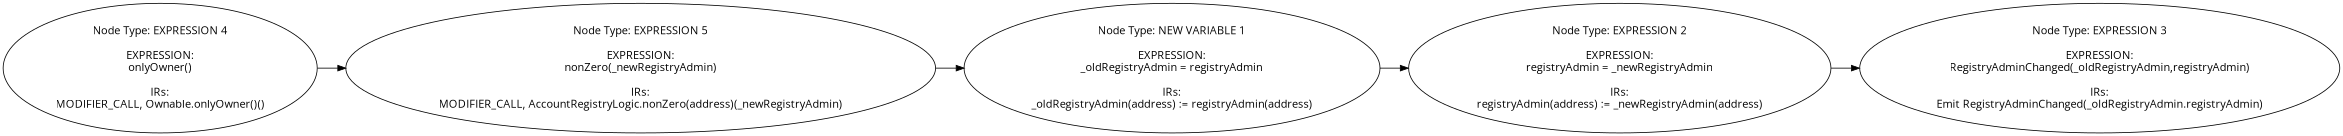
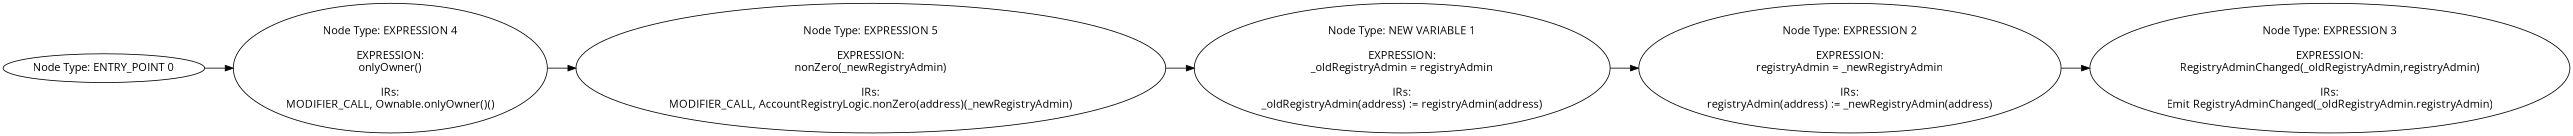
node "Node Type: ENTRY_POINT 0": added
